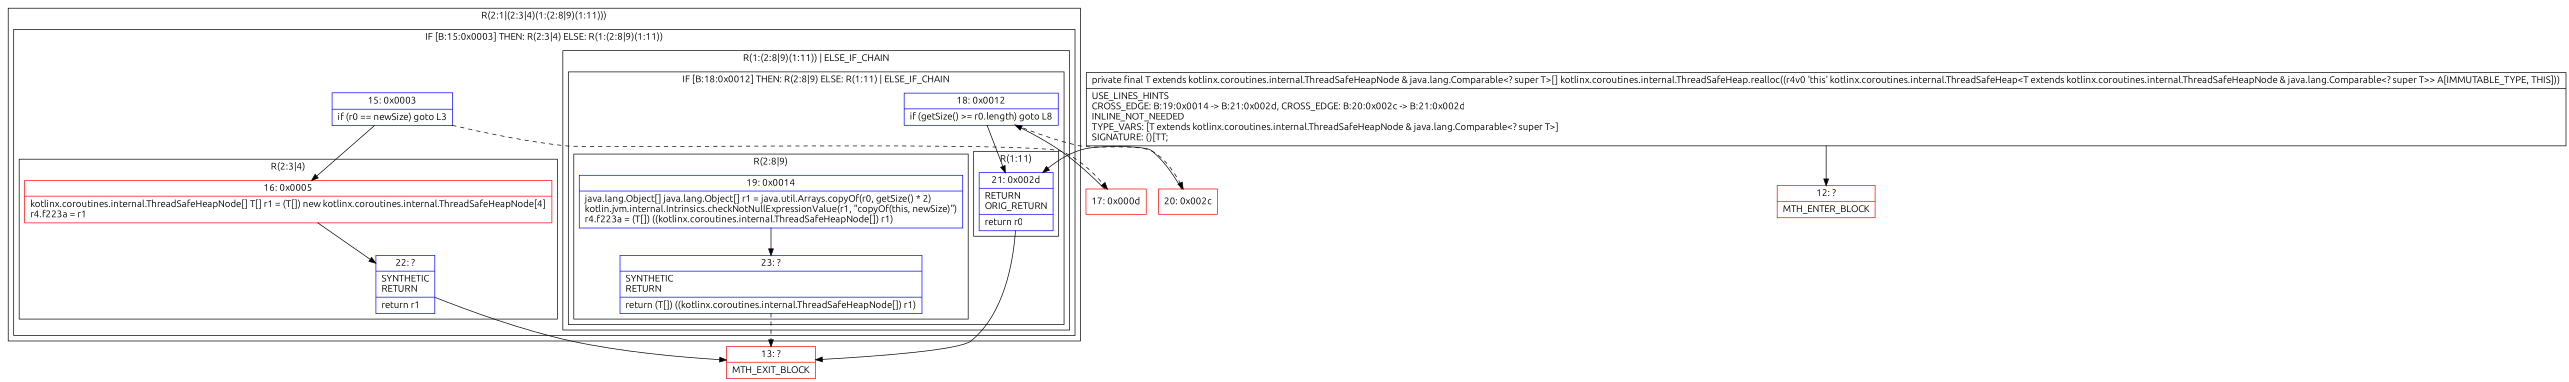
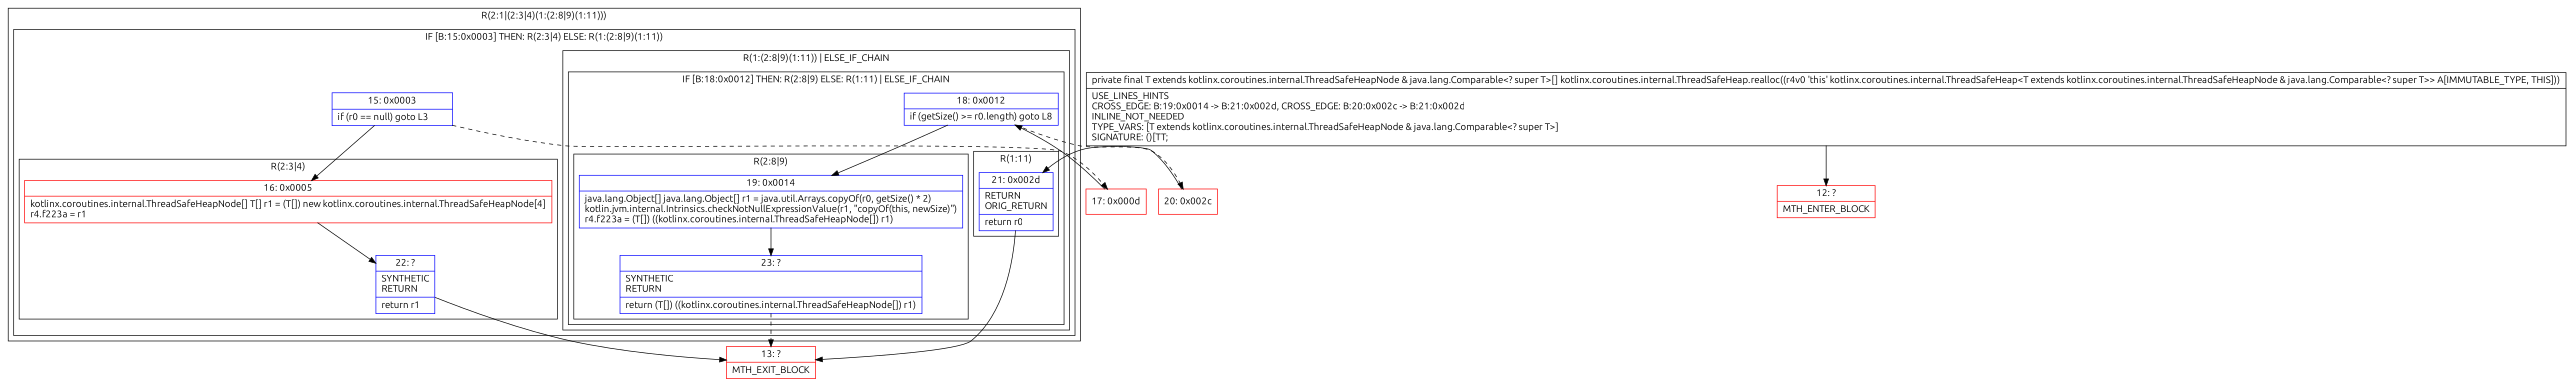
node "15: 0x0003": text "if (r0 == newSize) goto L3" -> "if (r0 == null) goto L3"
edge "18: 0x0012" -> "21: 0x002d": now "18: 0x0012" -> "19: 0x0014"
